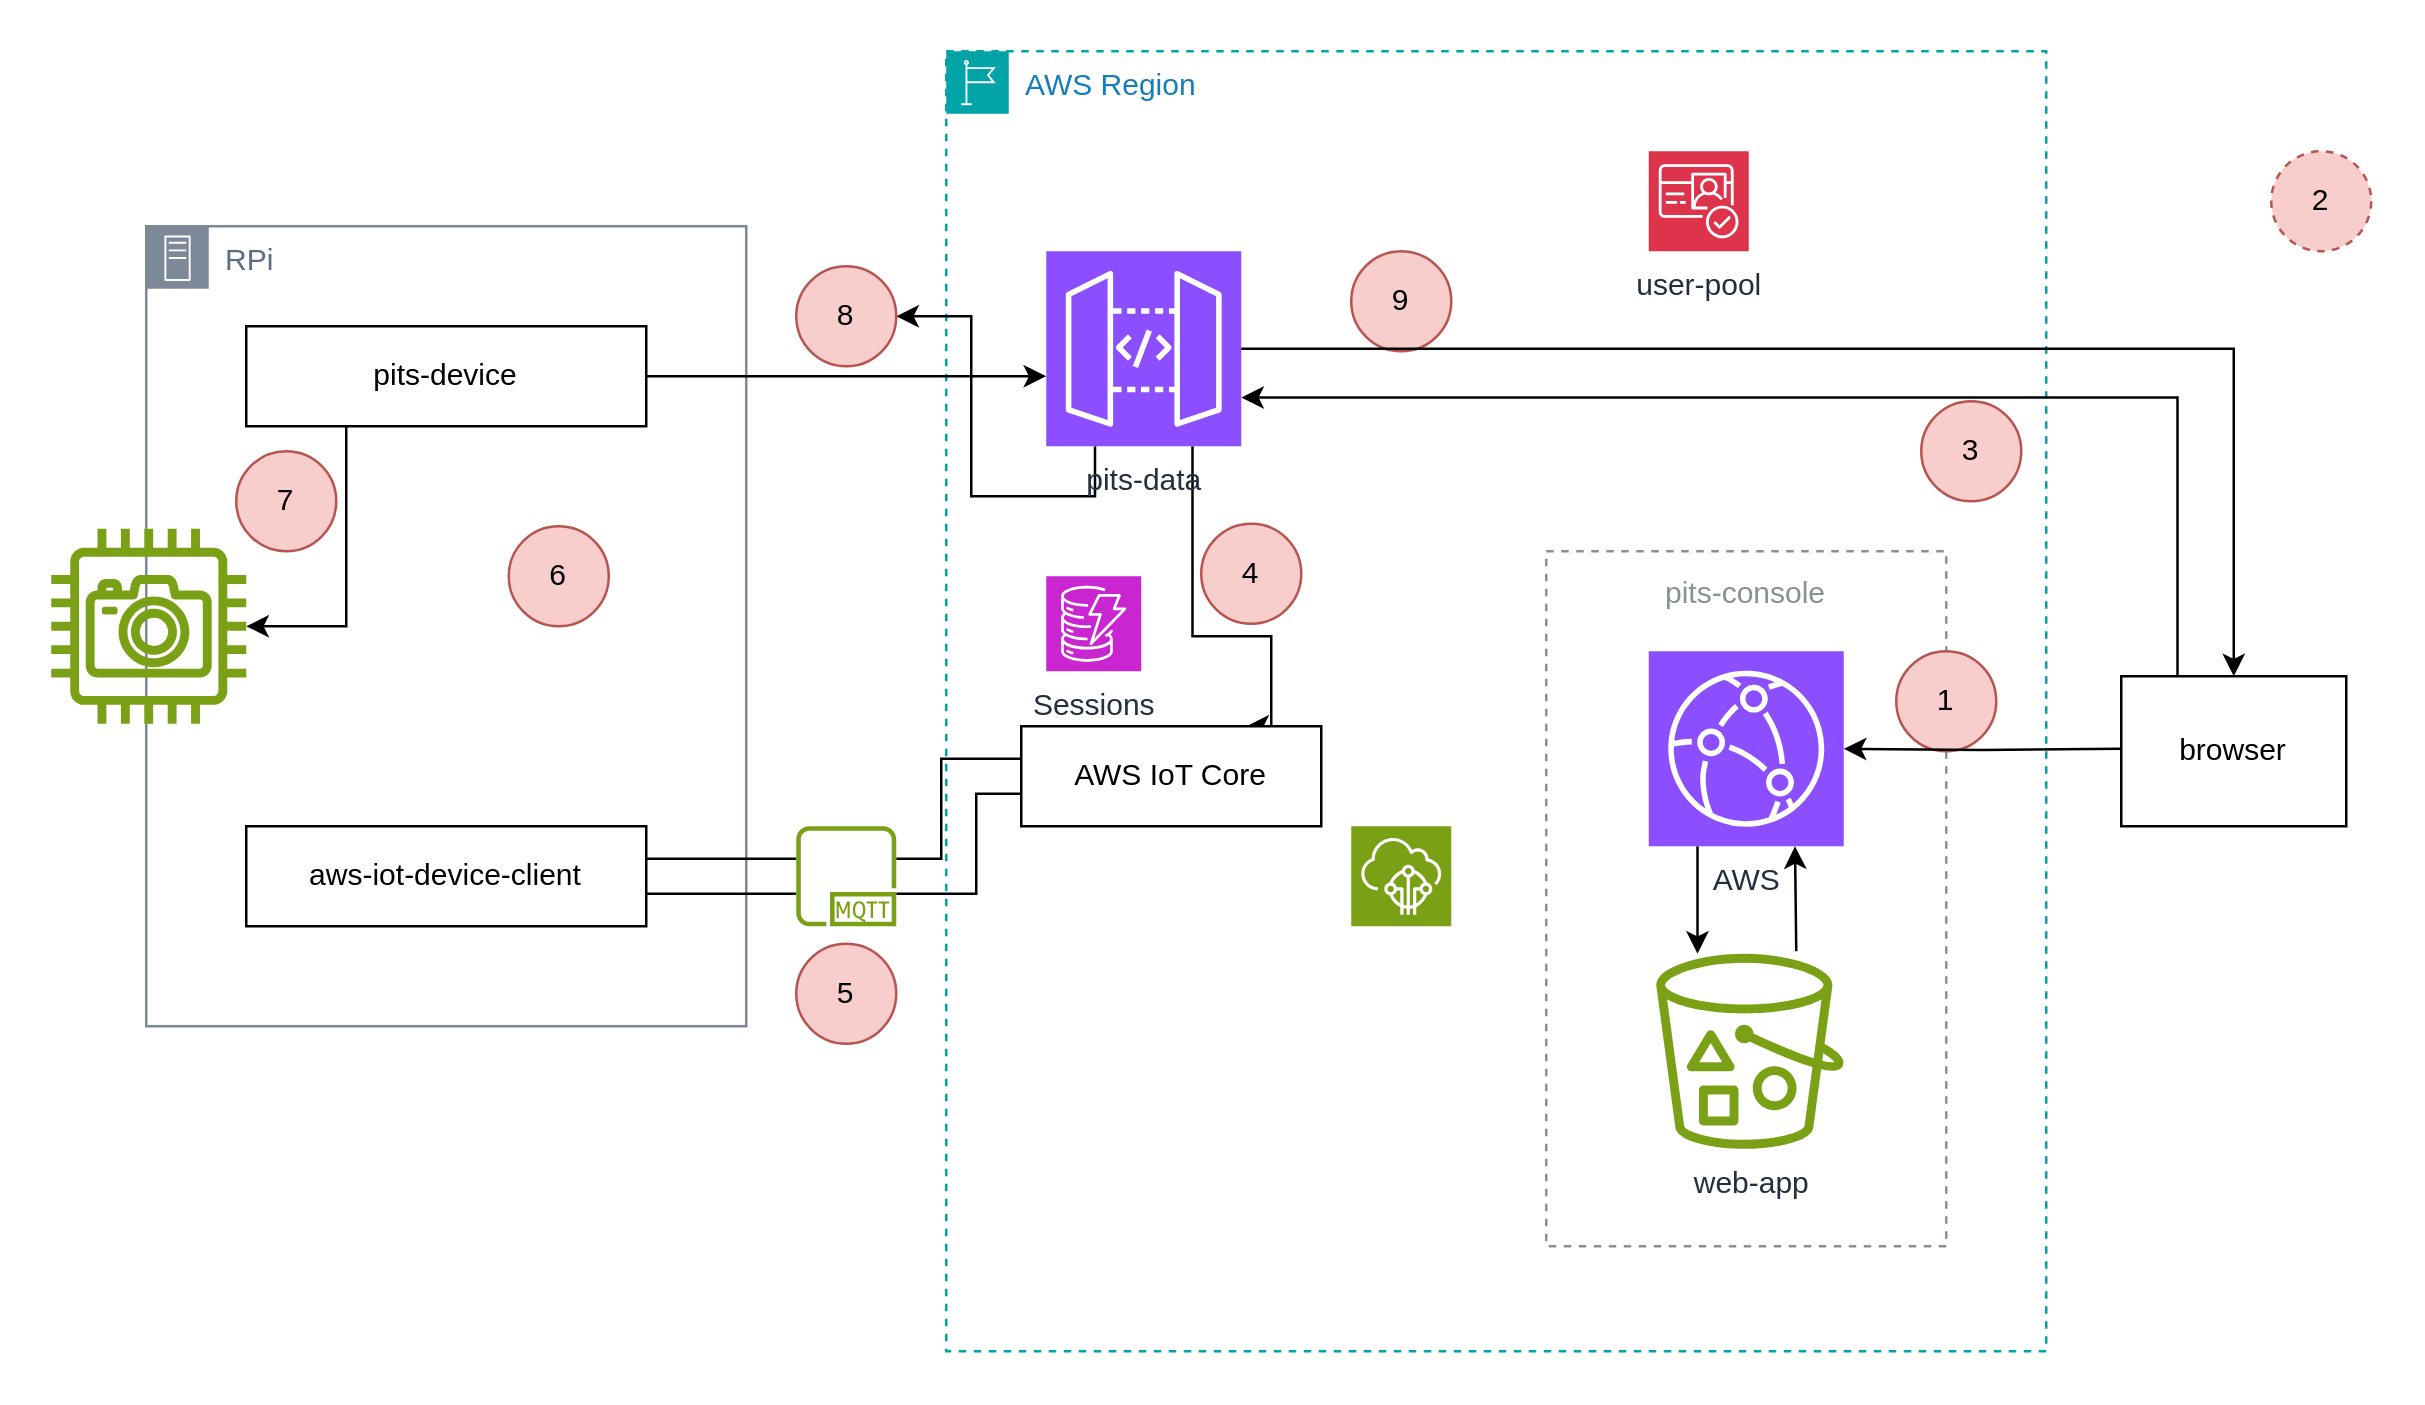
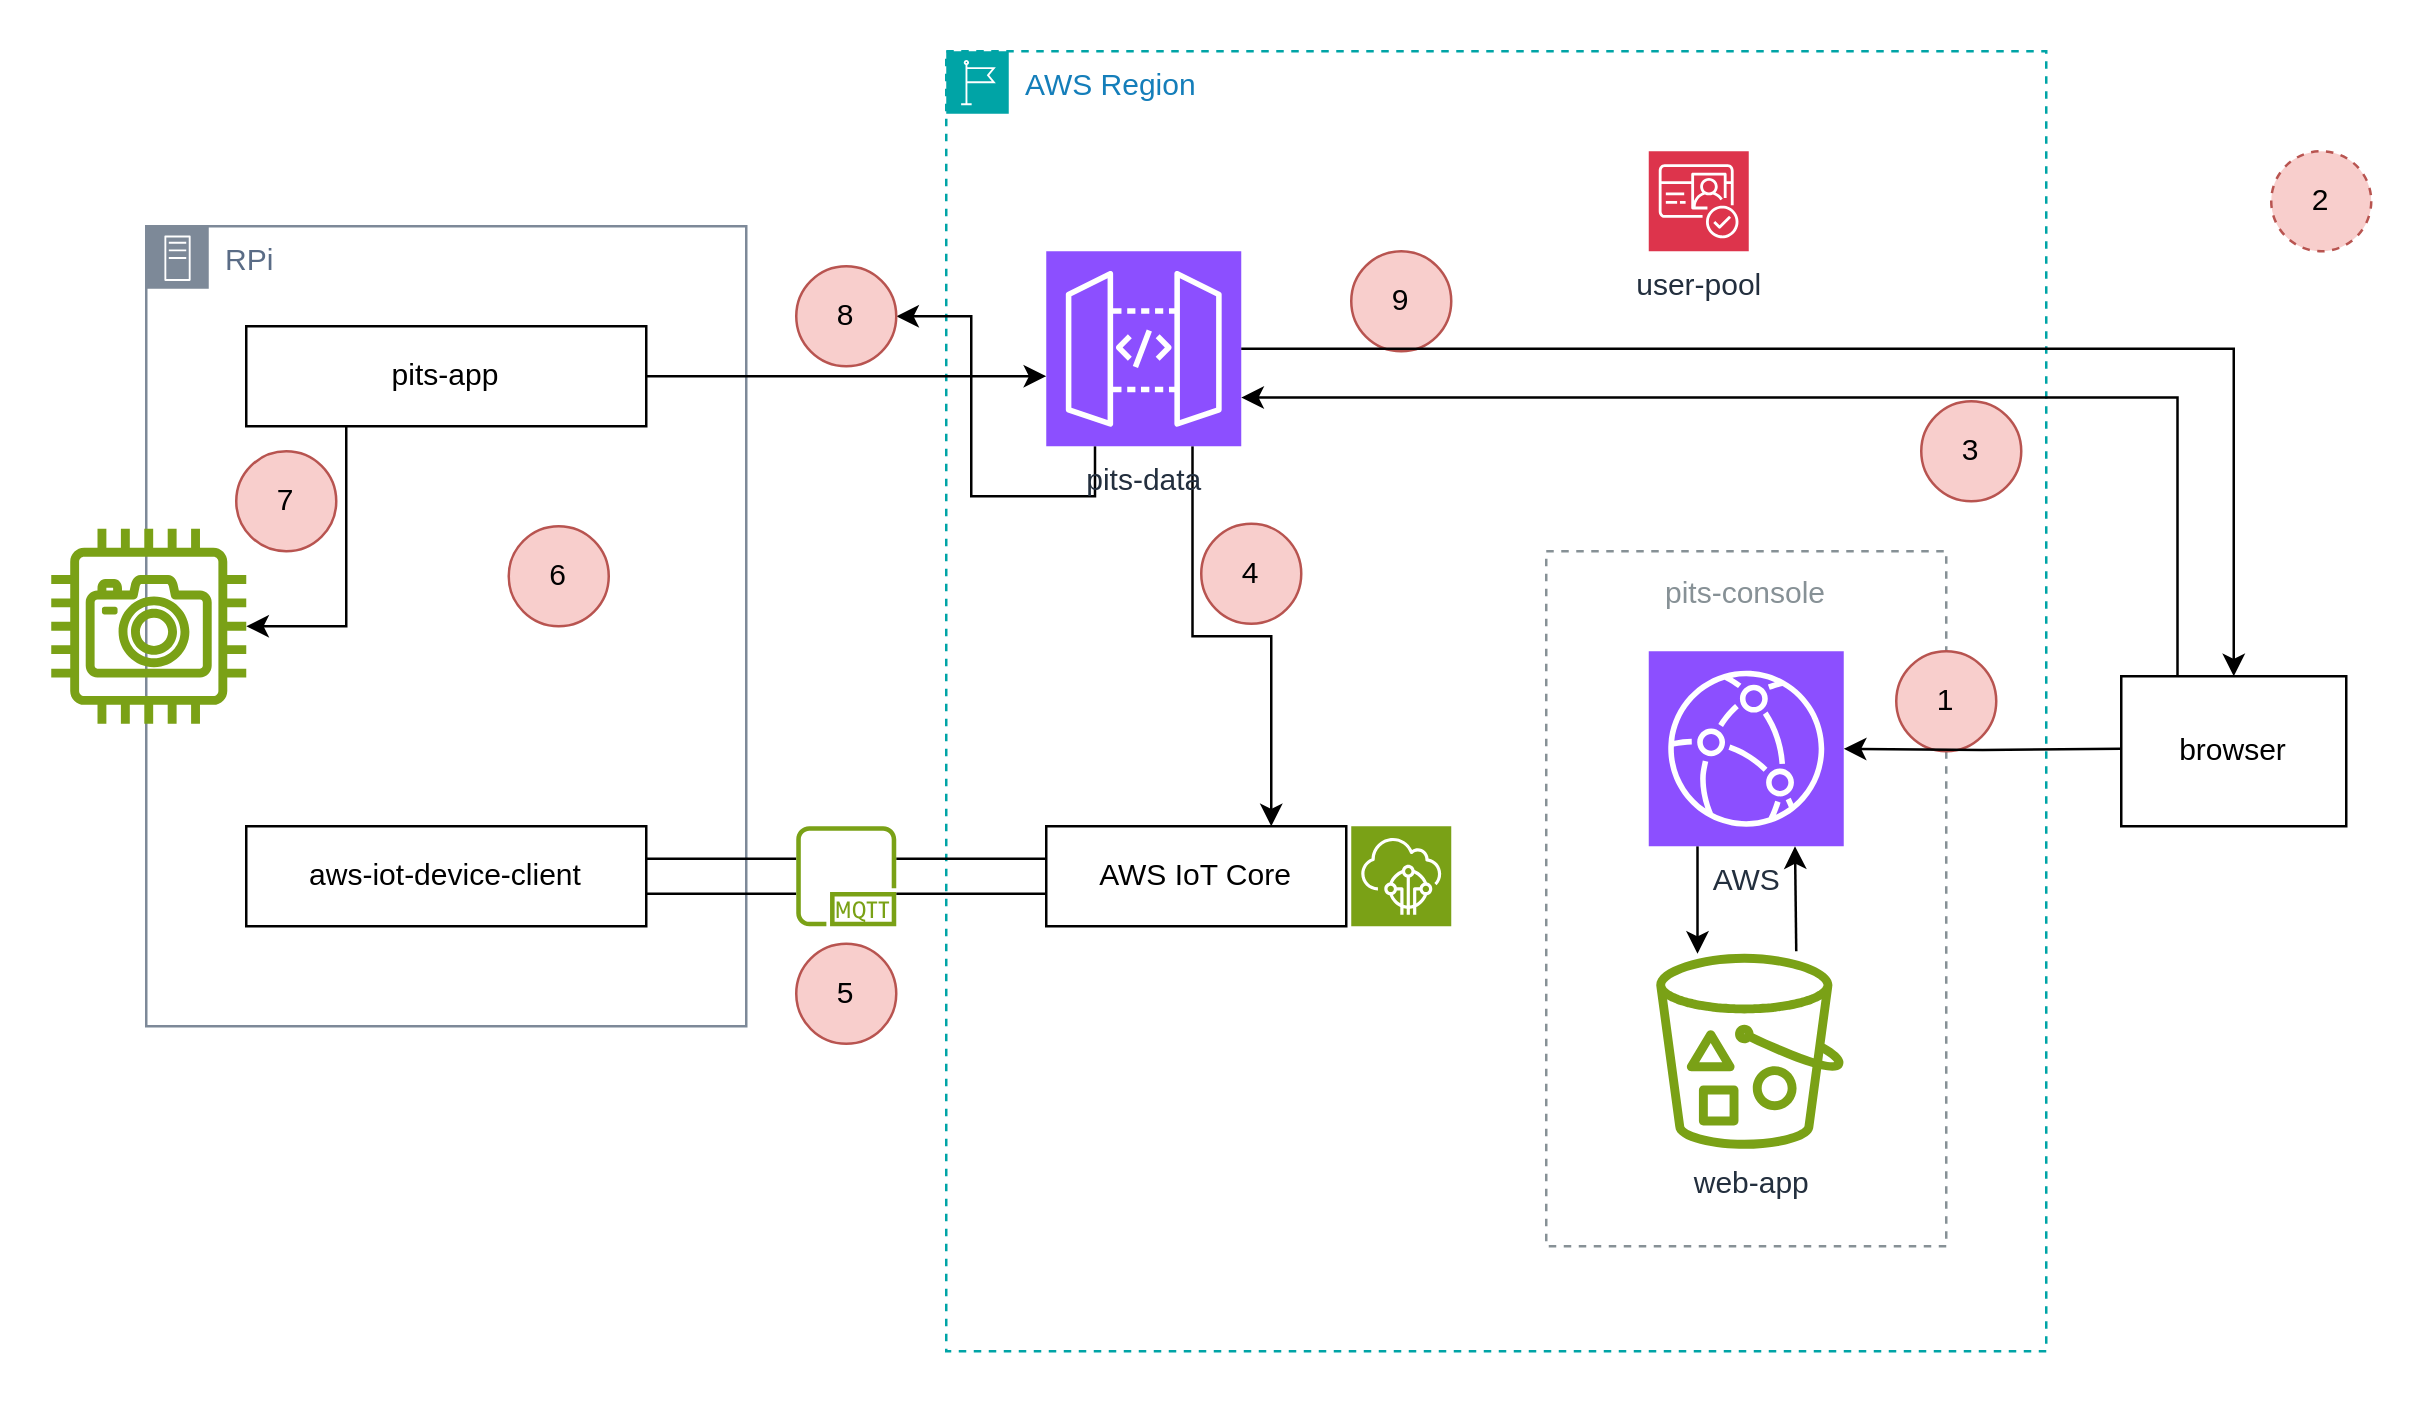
node "pits-device": label "pits-device" -> "pits-app"
node "Sessions": removed
node "AWS IoT Core": moved (1171, 776) -> (1196, 876)
